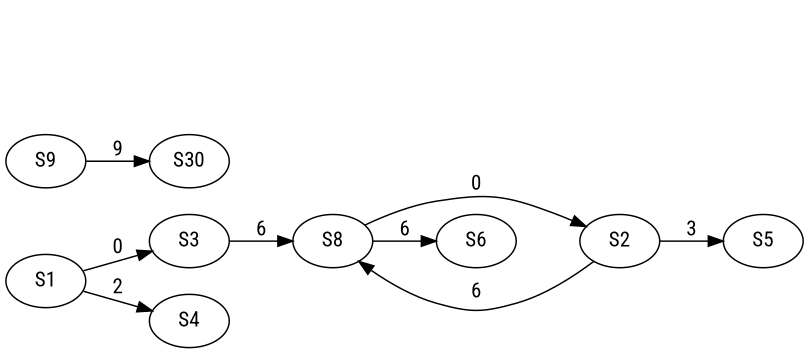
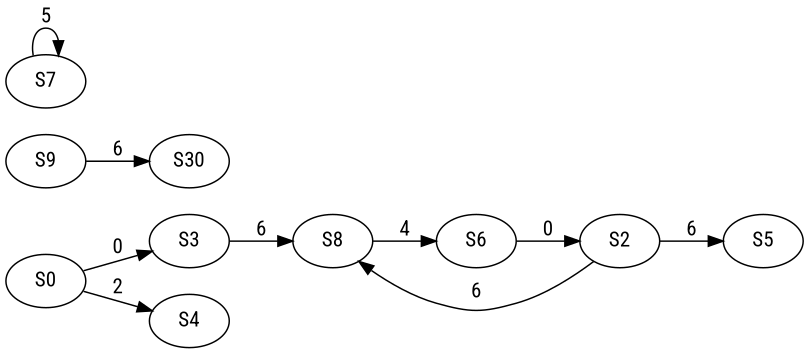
node "S7": added
edge "S9" -> "S30": label "9" -> "6"
edge "S8" -> "S2": now "S6" -> "S2"
edge "S8" -> "S6": label "6" -> "4"
edge "S2" -> "S5": label "3" -> "6"
node "S1": label "S1" -> "S0"
